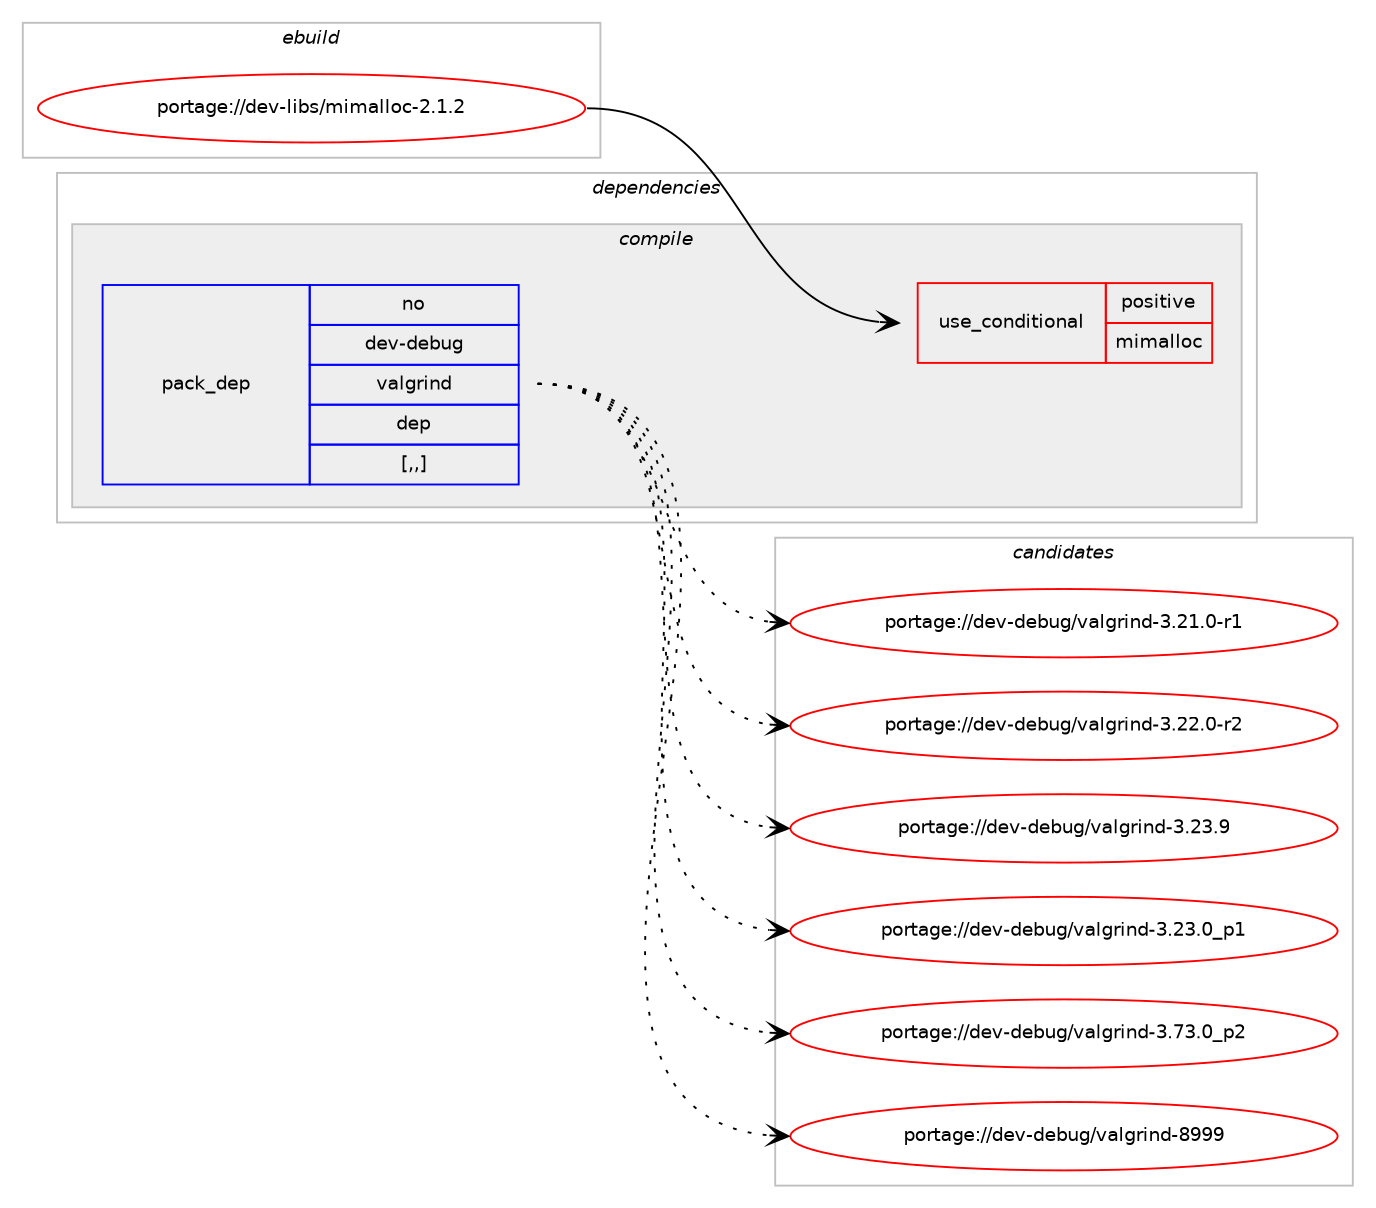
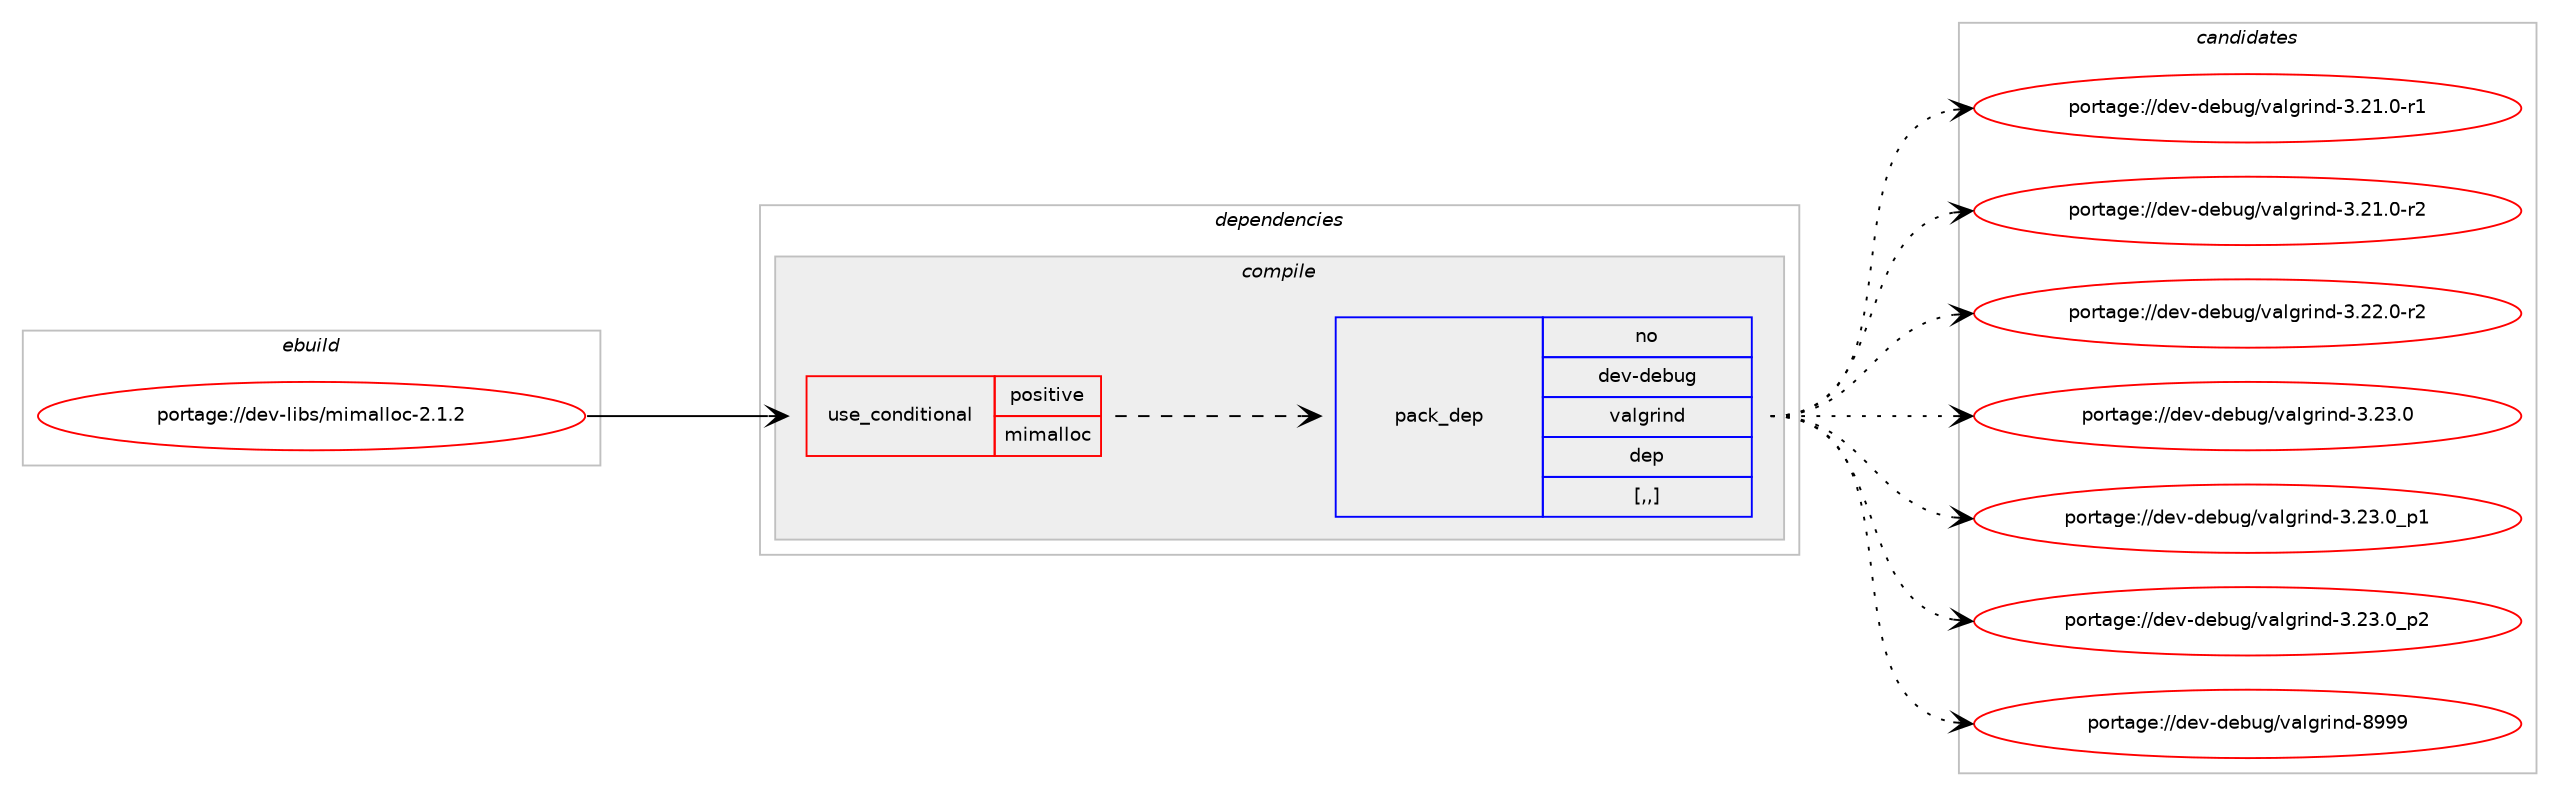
node "portage://dev-debug/valgrind-3.21.0-r2": added
edge "use_conditional" -> "pack_dep": added
node "portage://dev-debug/valgrind-3.23.9": label "portage://dev-debug/valgrind-3.23.9" -> "portage://dev-debug/valgrind-3.23.0"
node "portage://dev-debug/valgrind-3.73.0_p2": label "portage://dev-debug/valgrind-3.73.0_p2" -> "portage://dev-debug/valgrind-3.23.0_p2"
